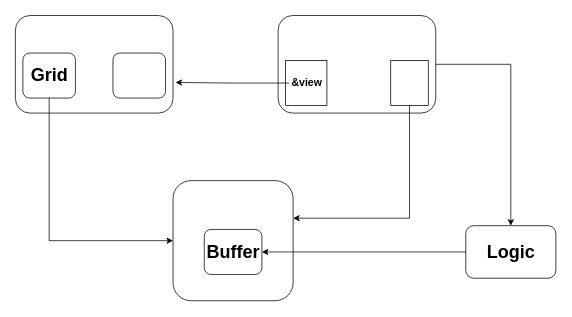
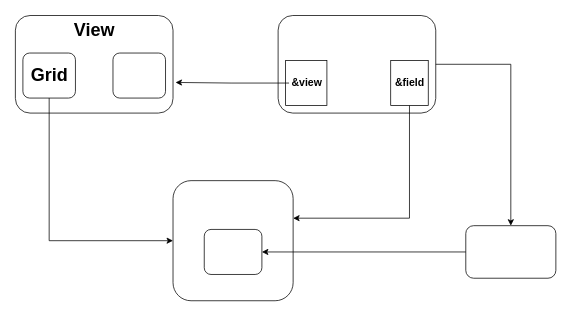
node "View": added
node "&field": added
node "Buffer": removed
node "Logic": removed
